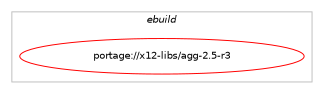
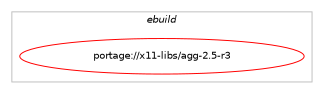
node "portage://x12-libs/agg-2.5-r3": label "portage://x12-libs/agg-2.5-r3" -> "portage://x11-libs/agg-2.5-r3"
